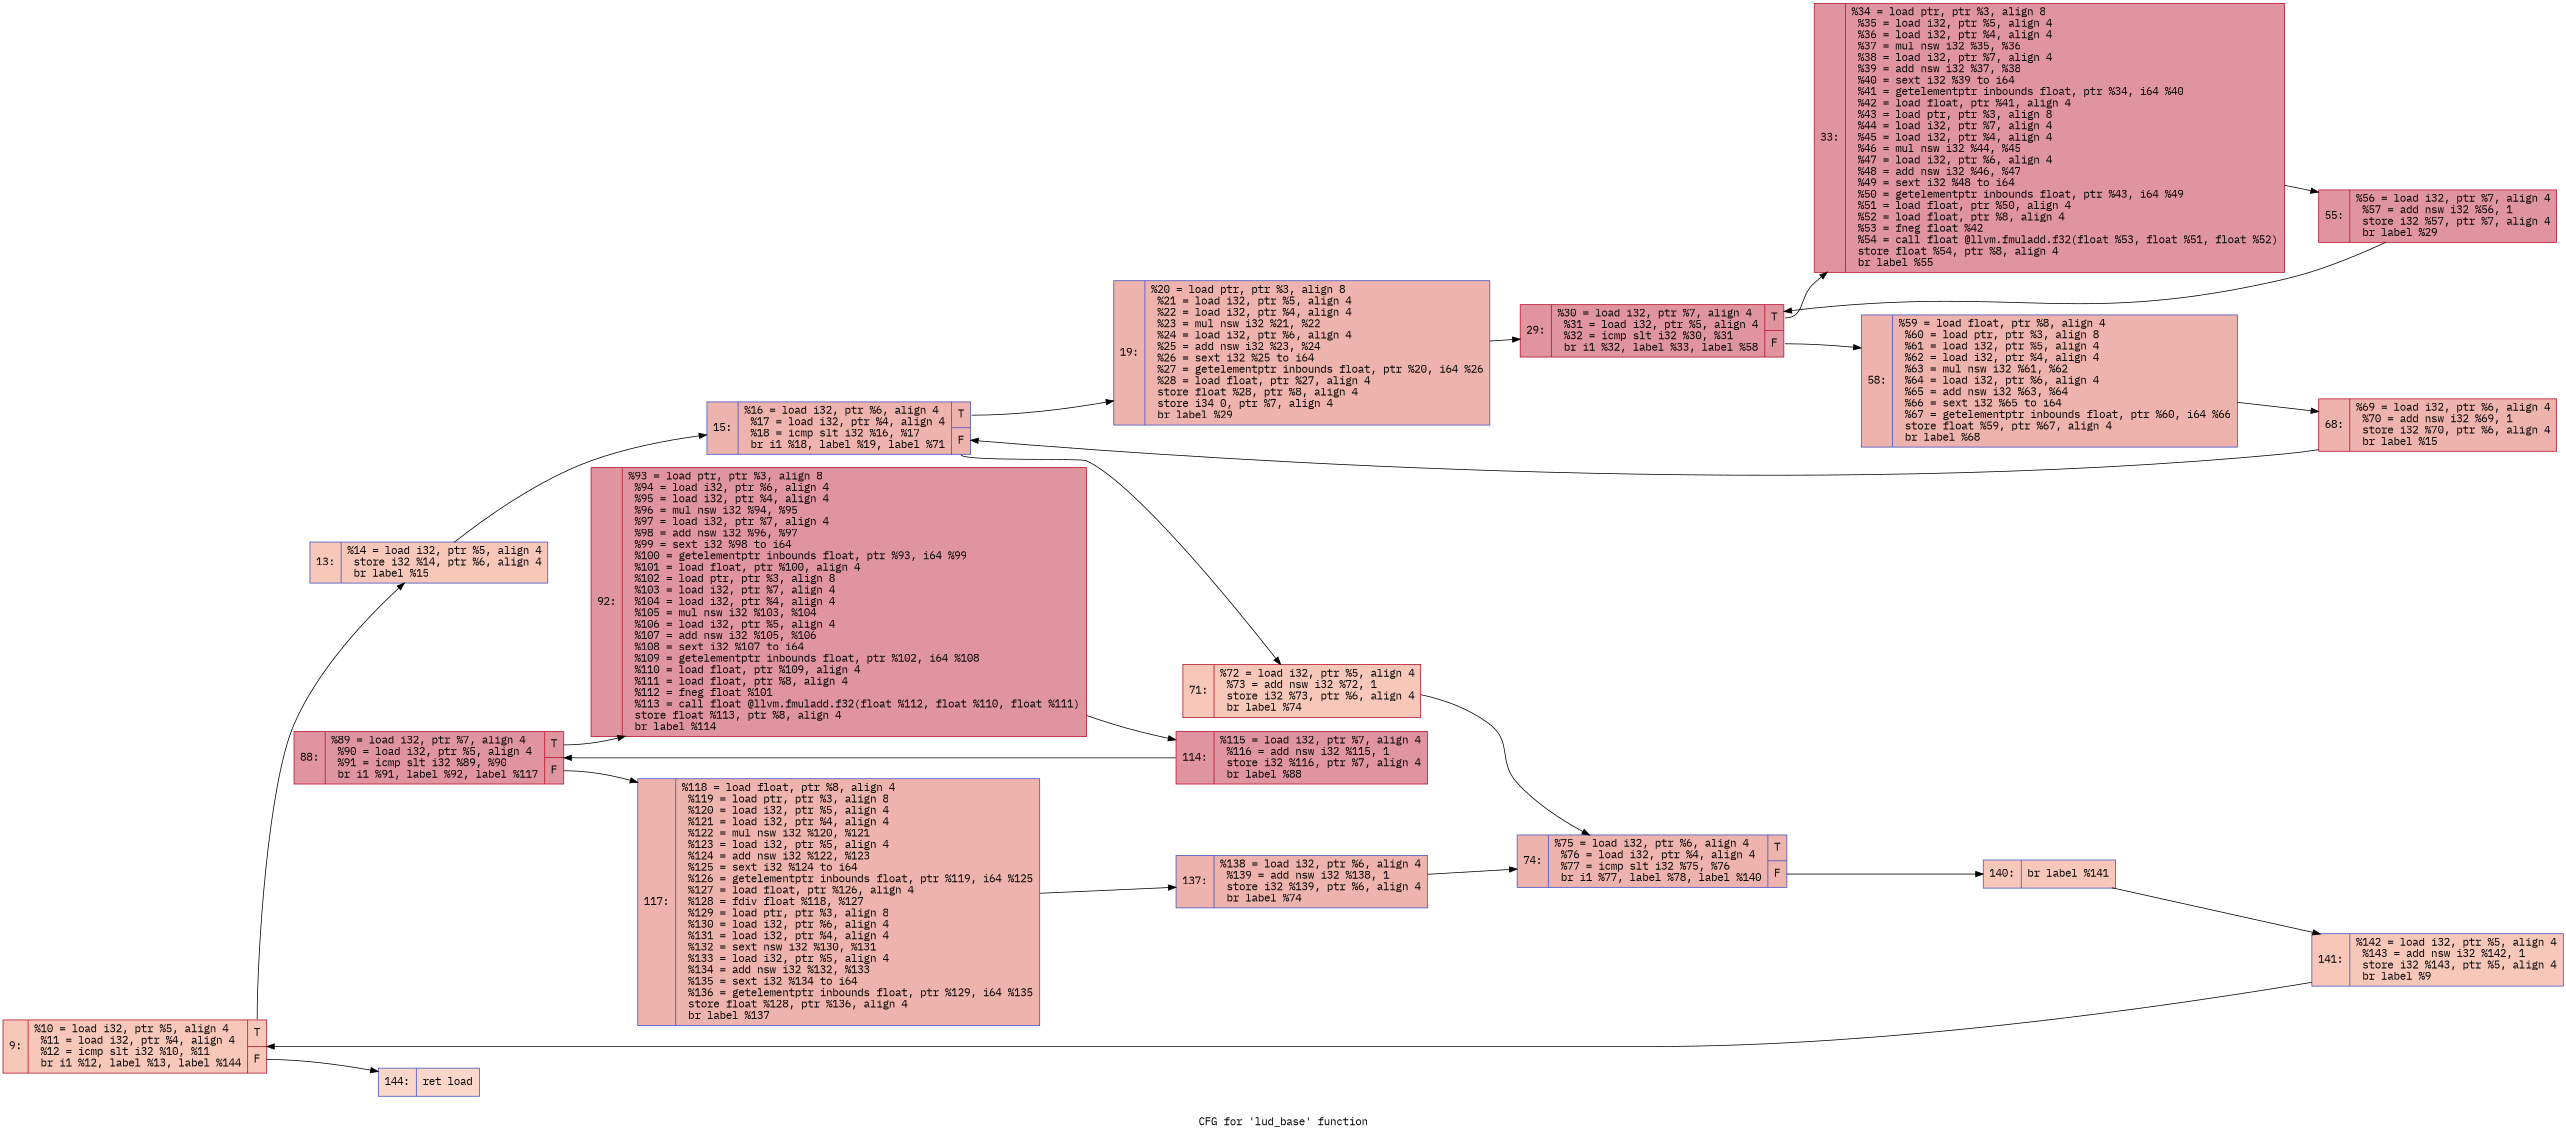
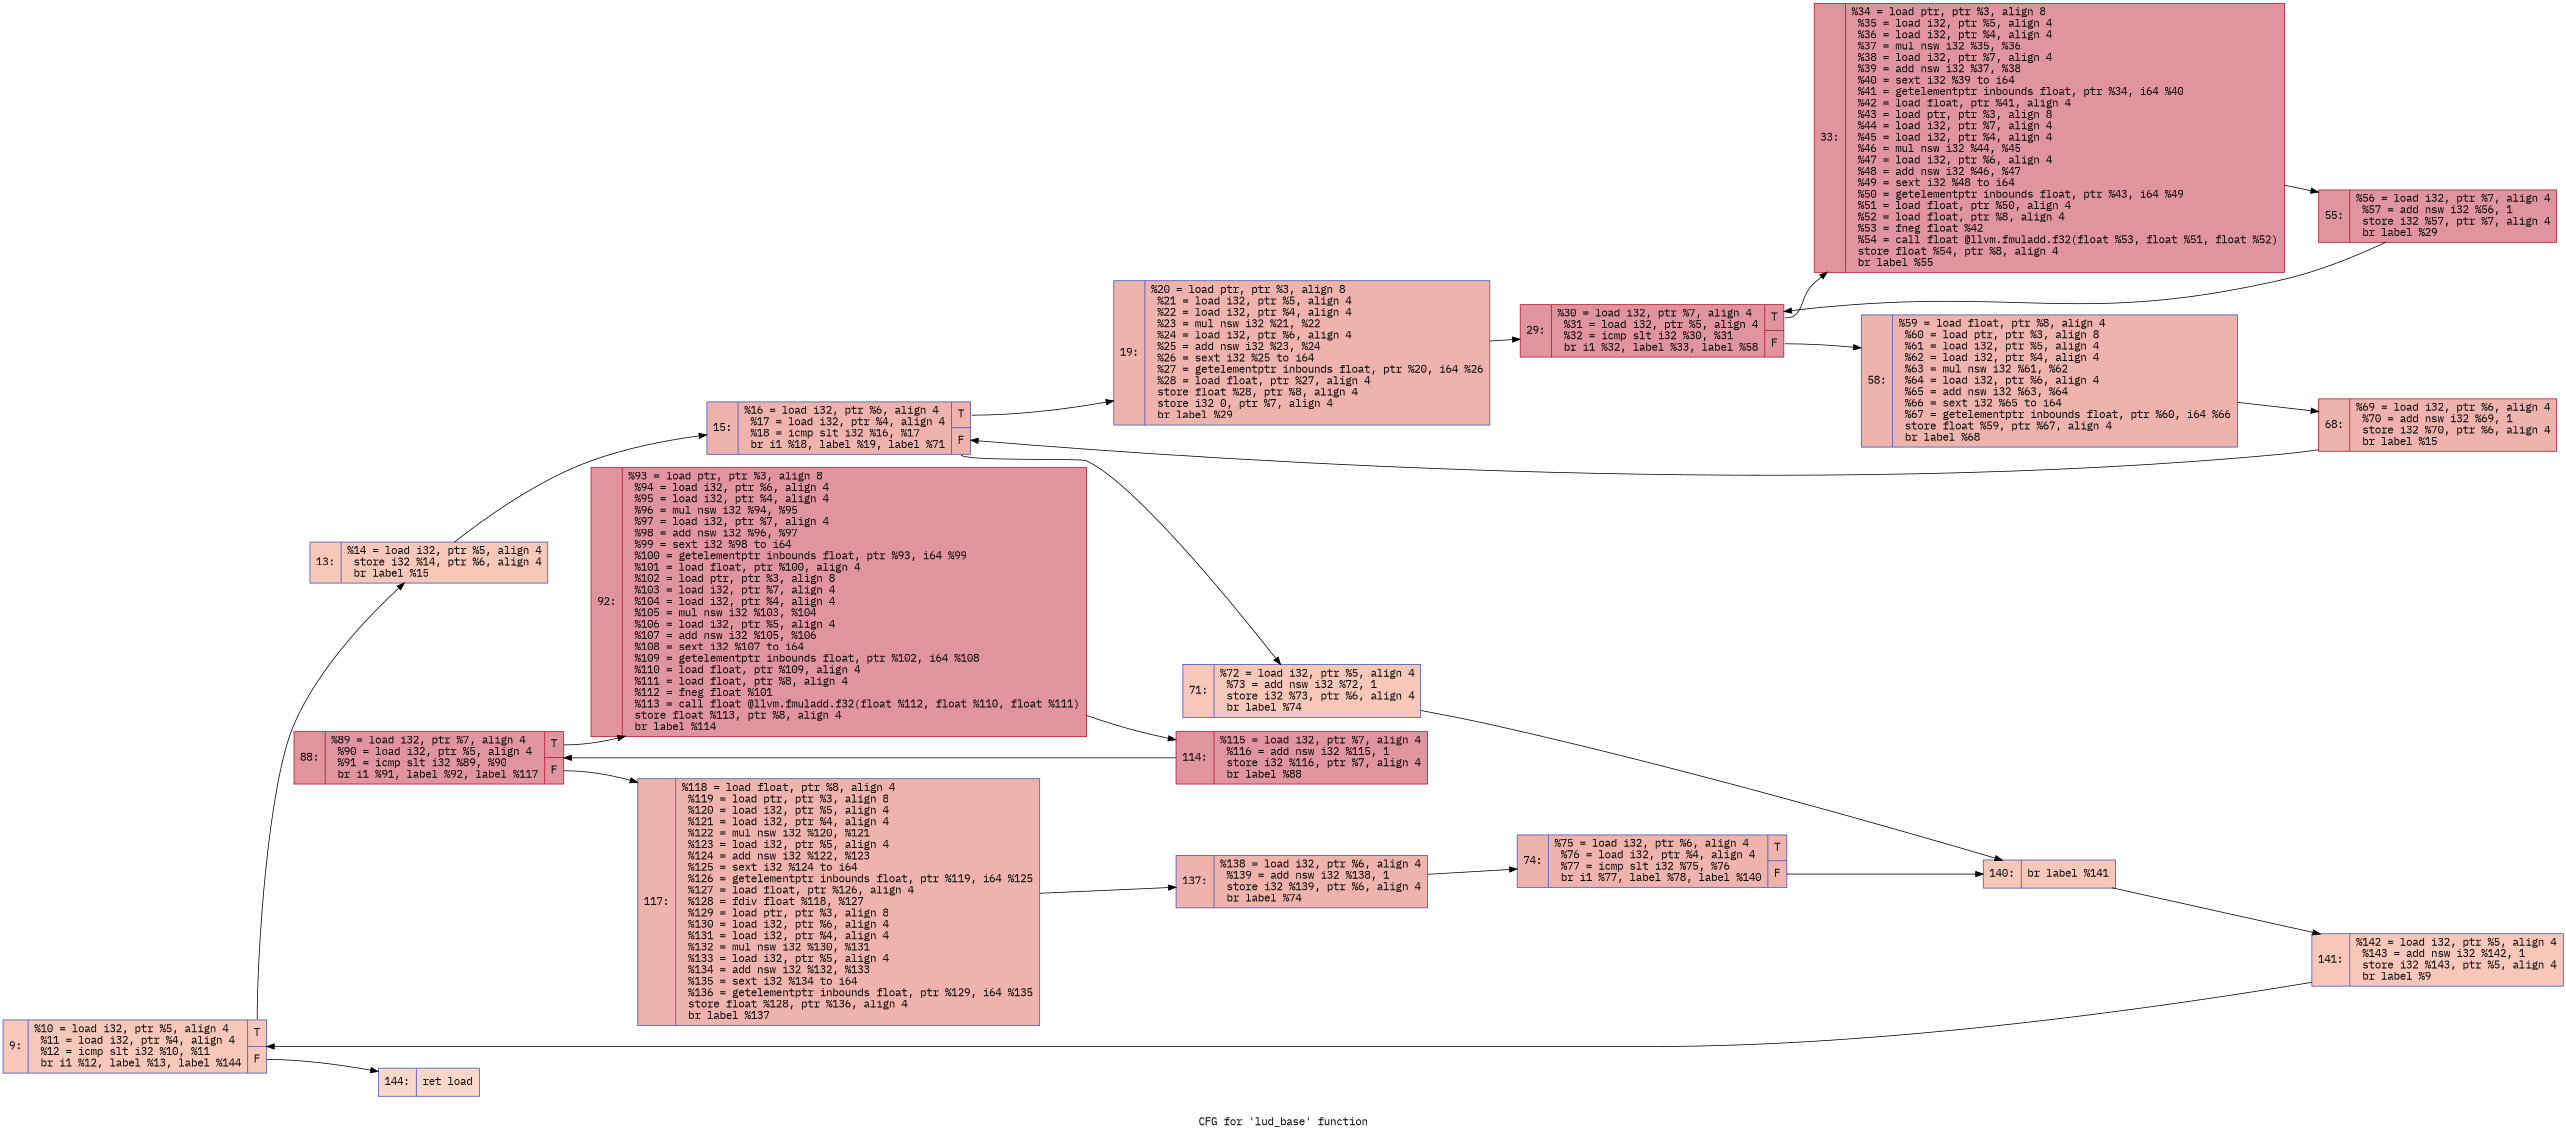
node "19:": text "store i34 0, ptr %7, align 4" -> "store i32 0, ptr %7, align 4"
node "71:": color #b70d28ff -> #3d50c3ff
edge "71:" -> "74:": now "71:" -> "140:"
node "117:": text "%132 = sext nsw i32 %130, %131" -> "%132 = mul nsw i32 %130, %131"
node "9:": color #b70d28ff -> #3d50c3ff
